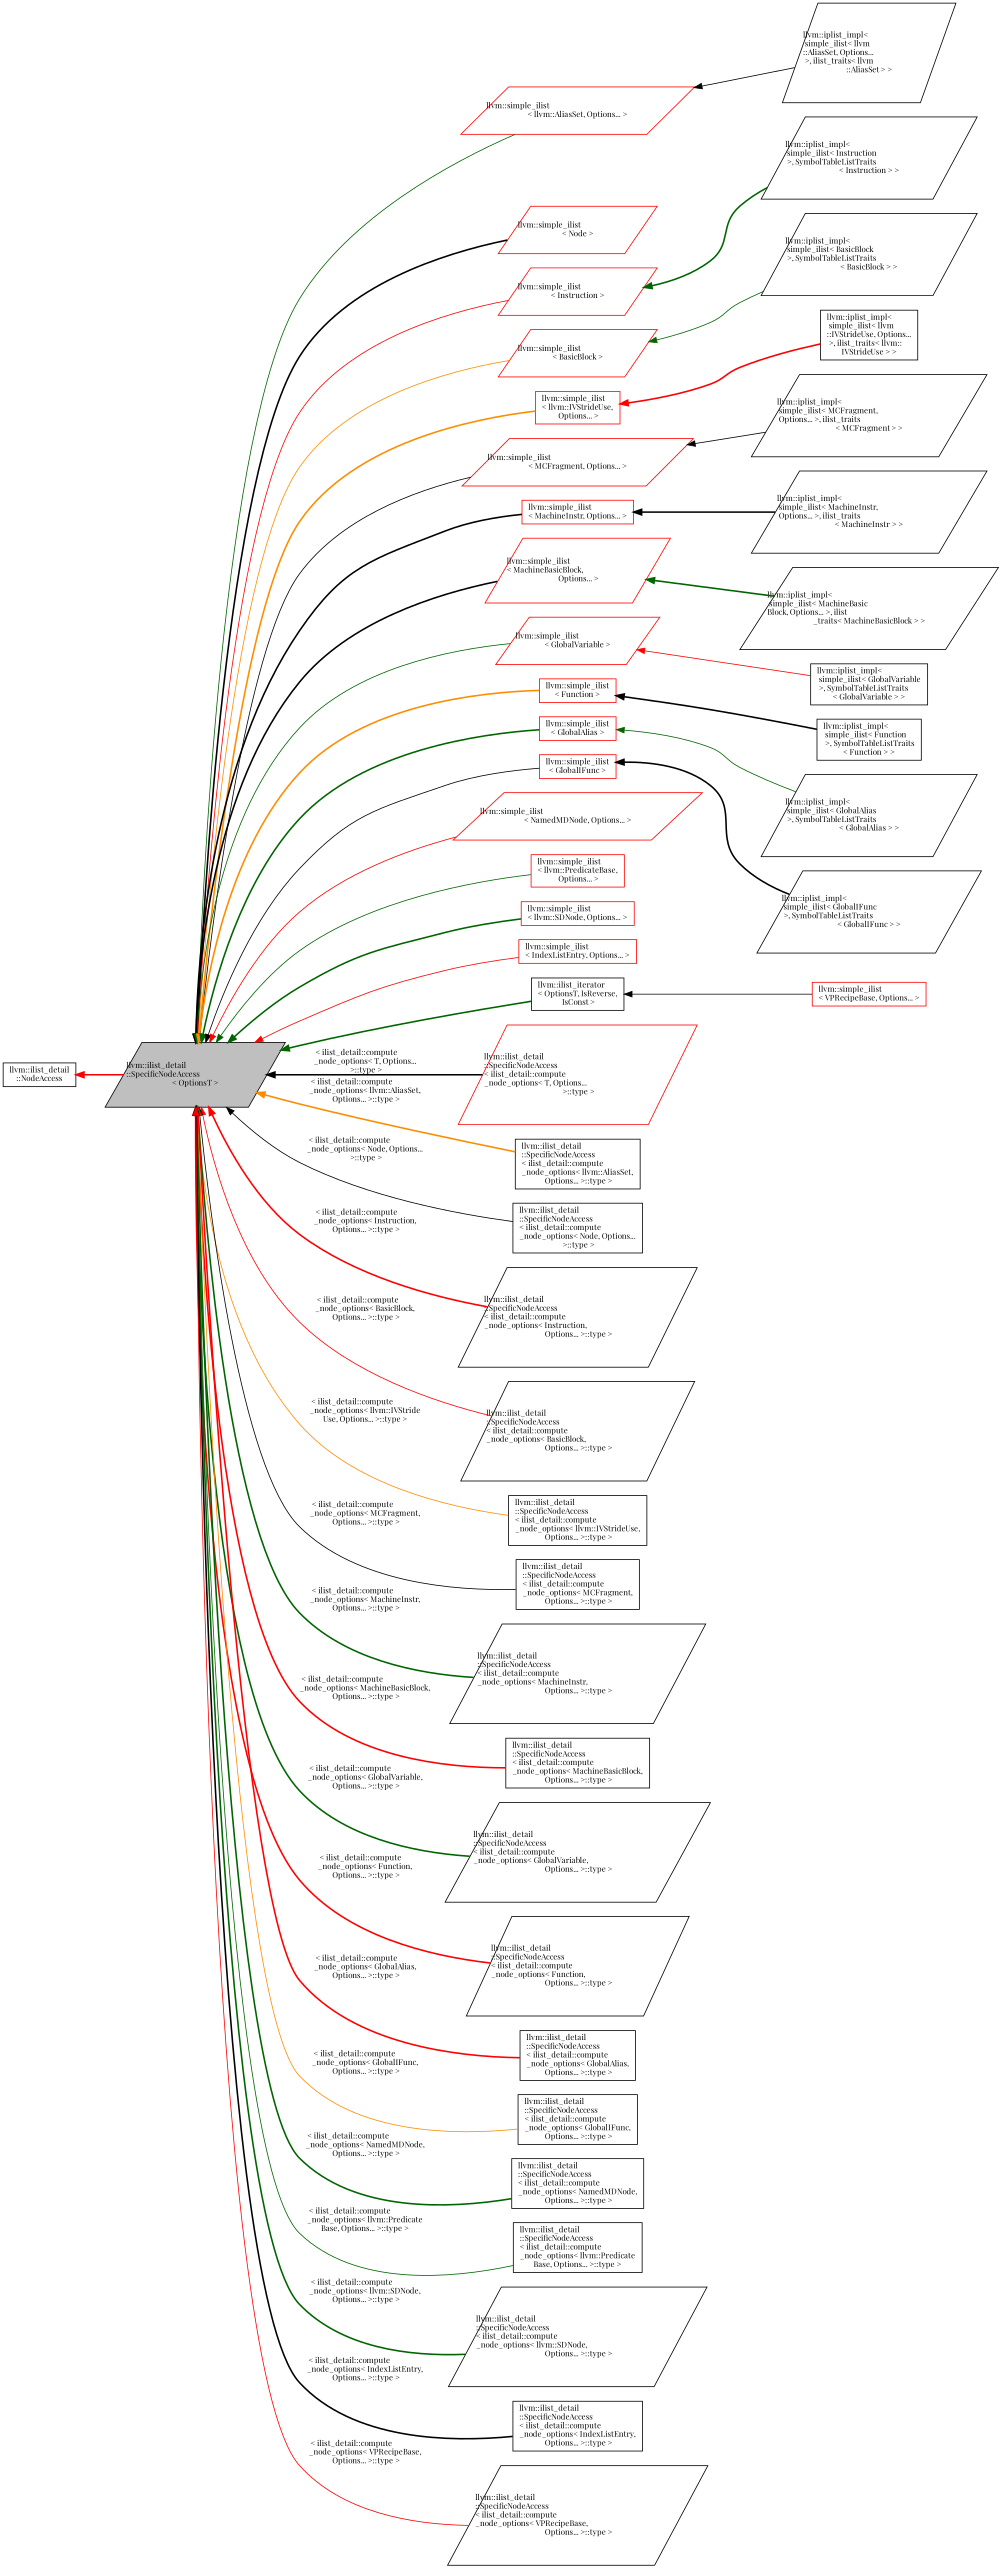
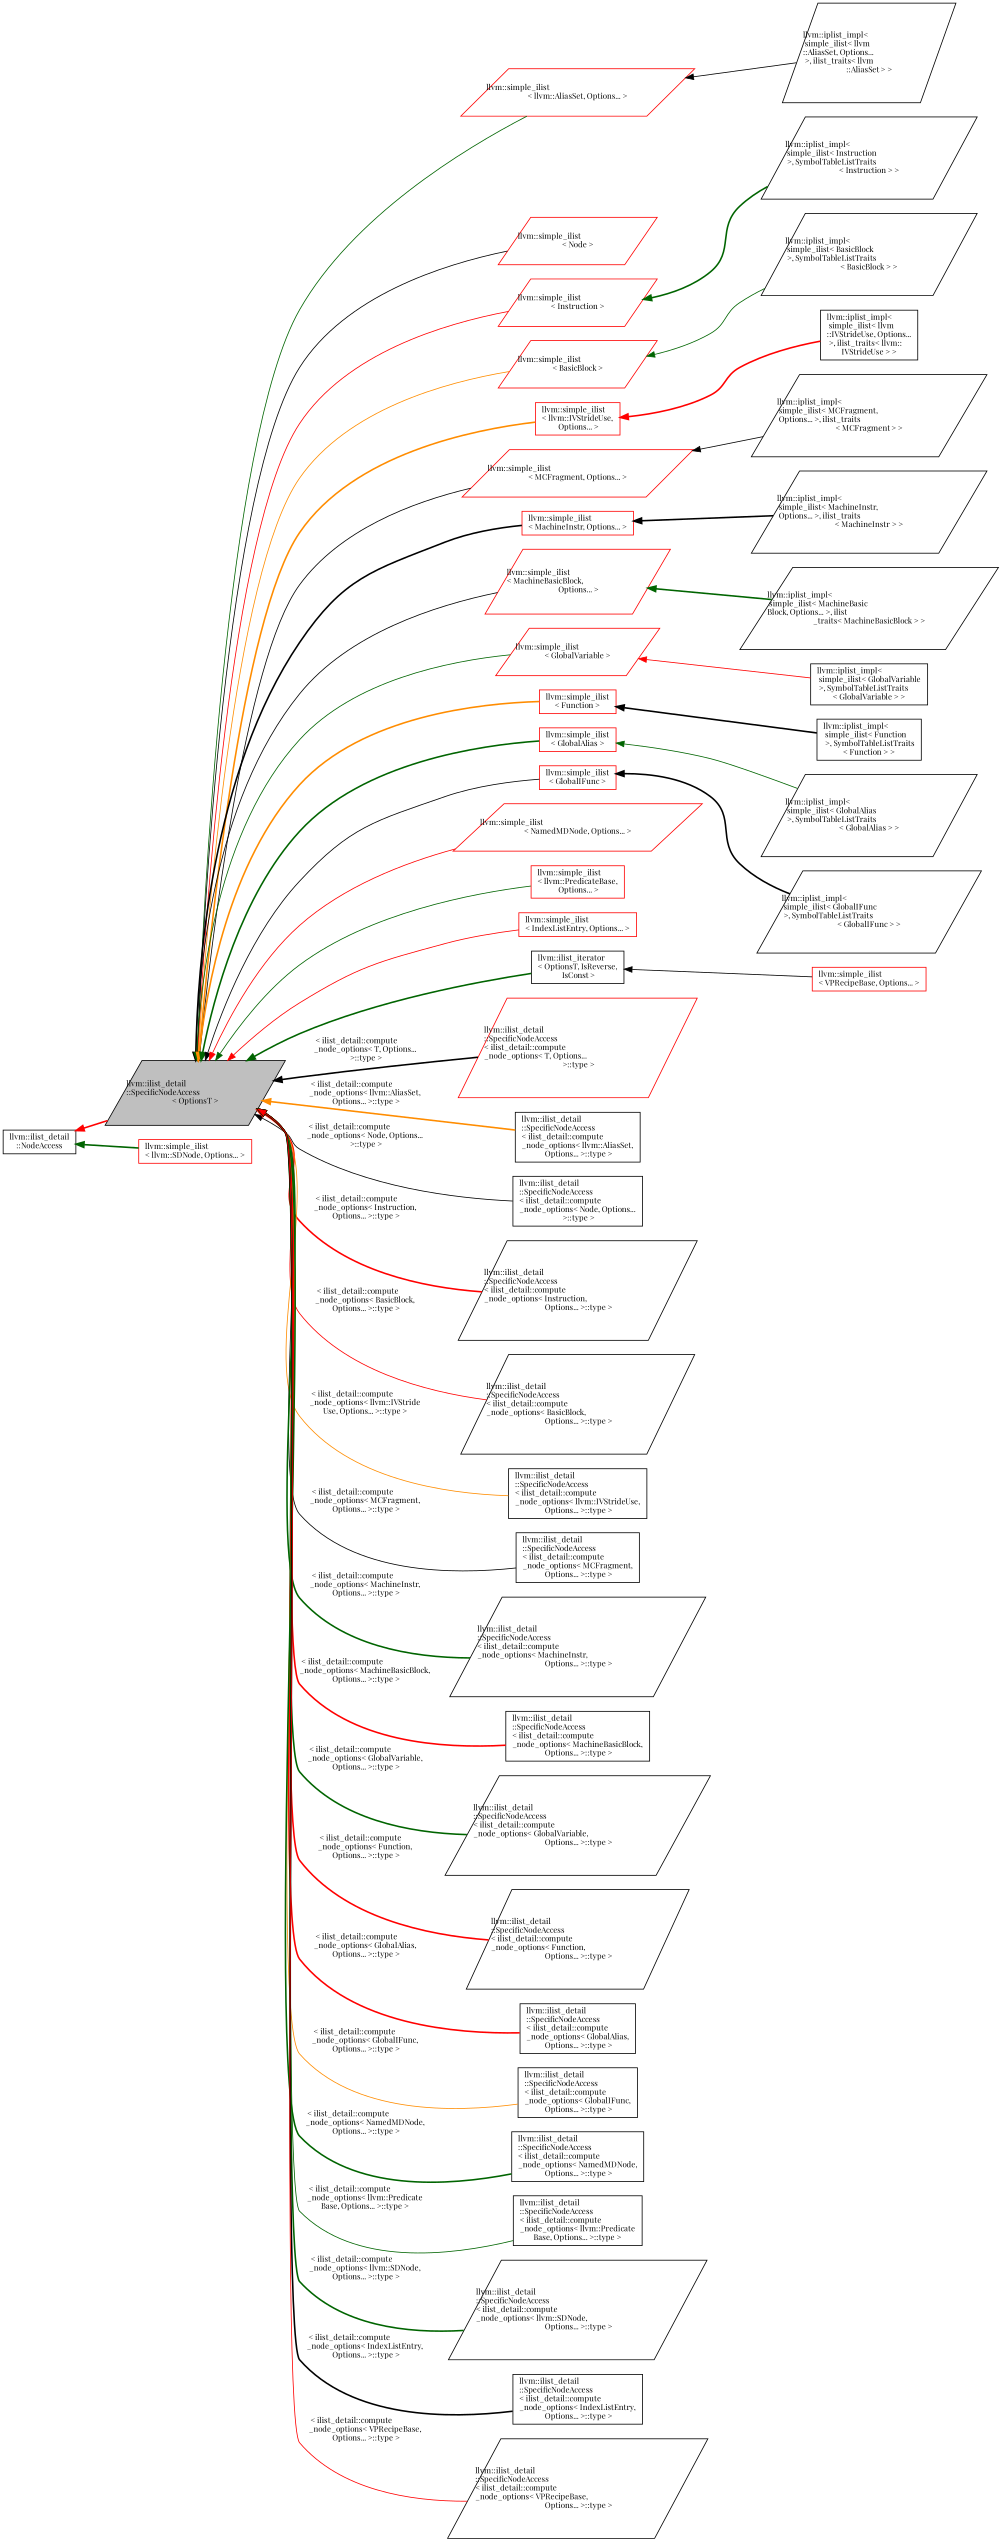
edge "llvm::simple_ilist < Node >" -> "llvm::ilist_detail ::SpecificNodeAccess < OptionsT >": style bold -> solid
edge "llvm::simple_ilist < MachineBasicBlock, Options... >" -> "llvm::ilist_detail ::SpecificNodeAccess < OptionsT >": style bold -> solid
edge "llvm::simple_ilist < llvm::SDNode, Options... >" -> "llvm::ilist_detail ::SpecificNodeAccess < OptionsT >": now "llvm::simple_ilist < llvm::SDNode, Options... >" -> "llvm::ilist_detail ::NodeAccess"
